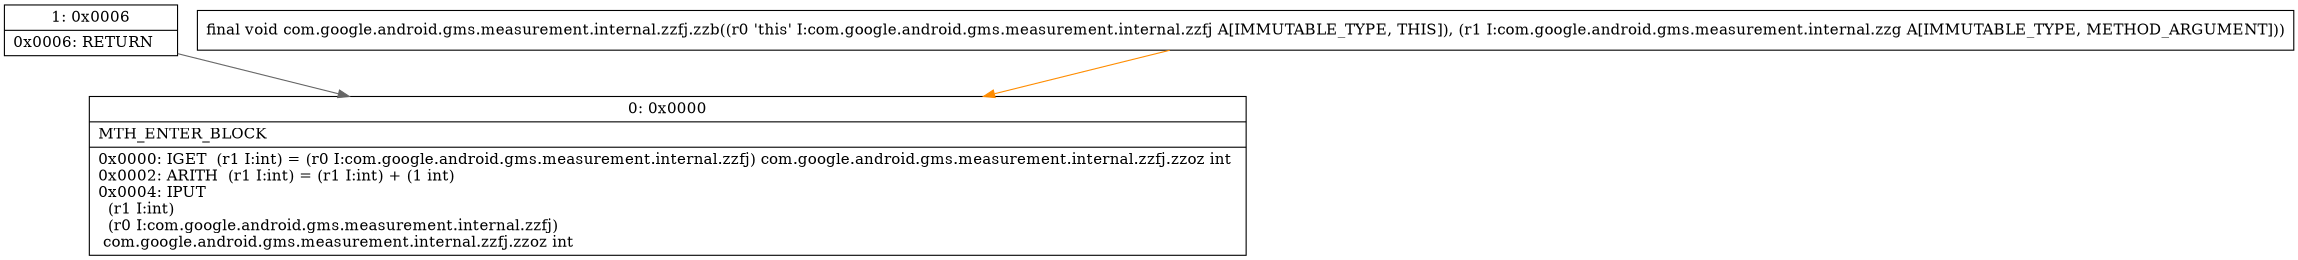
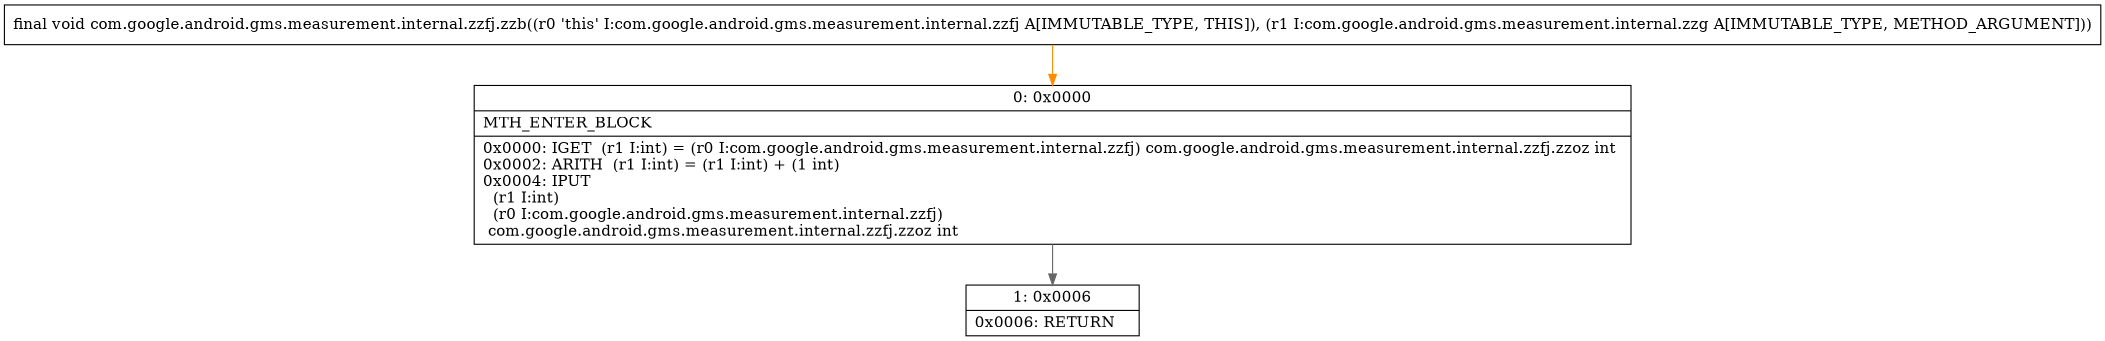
edge "1: 0x0006" -> "0: 0x0000": reversed
